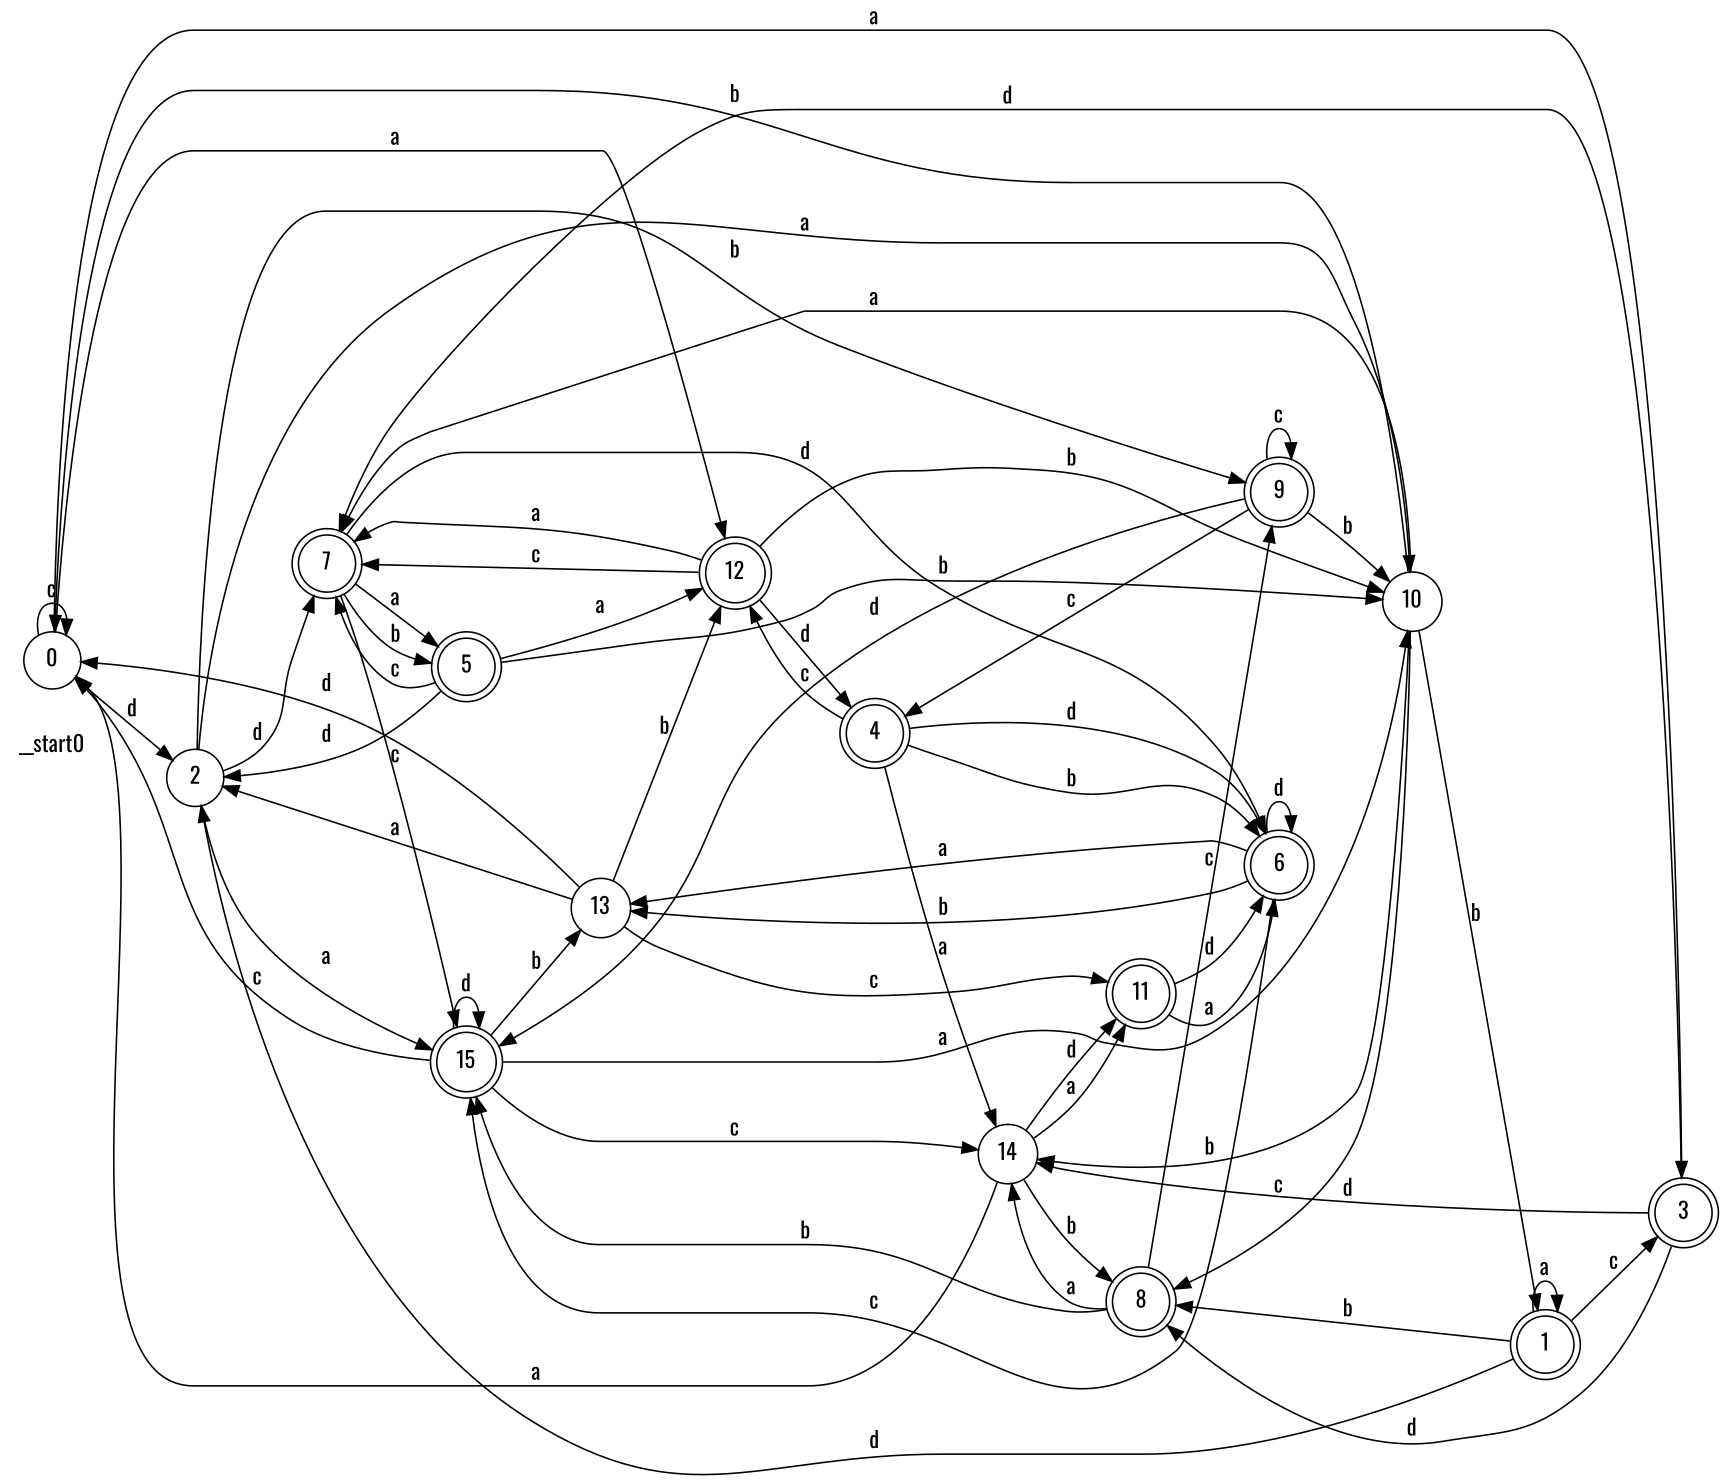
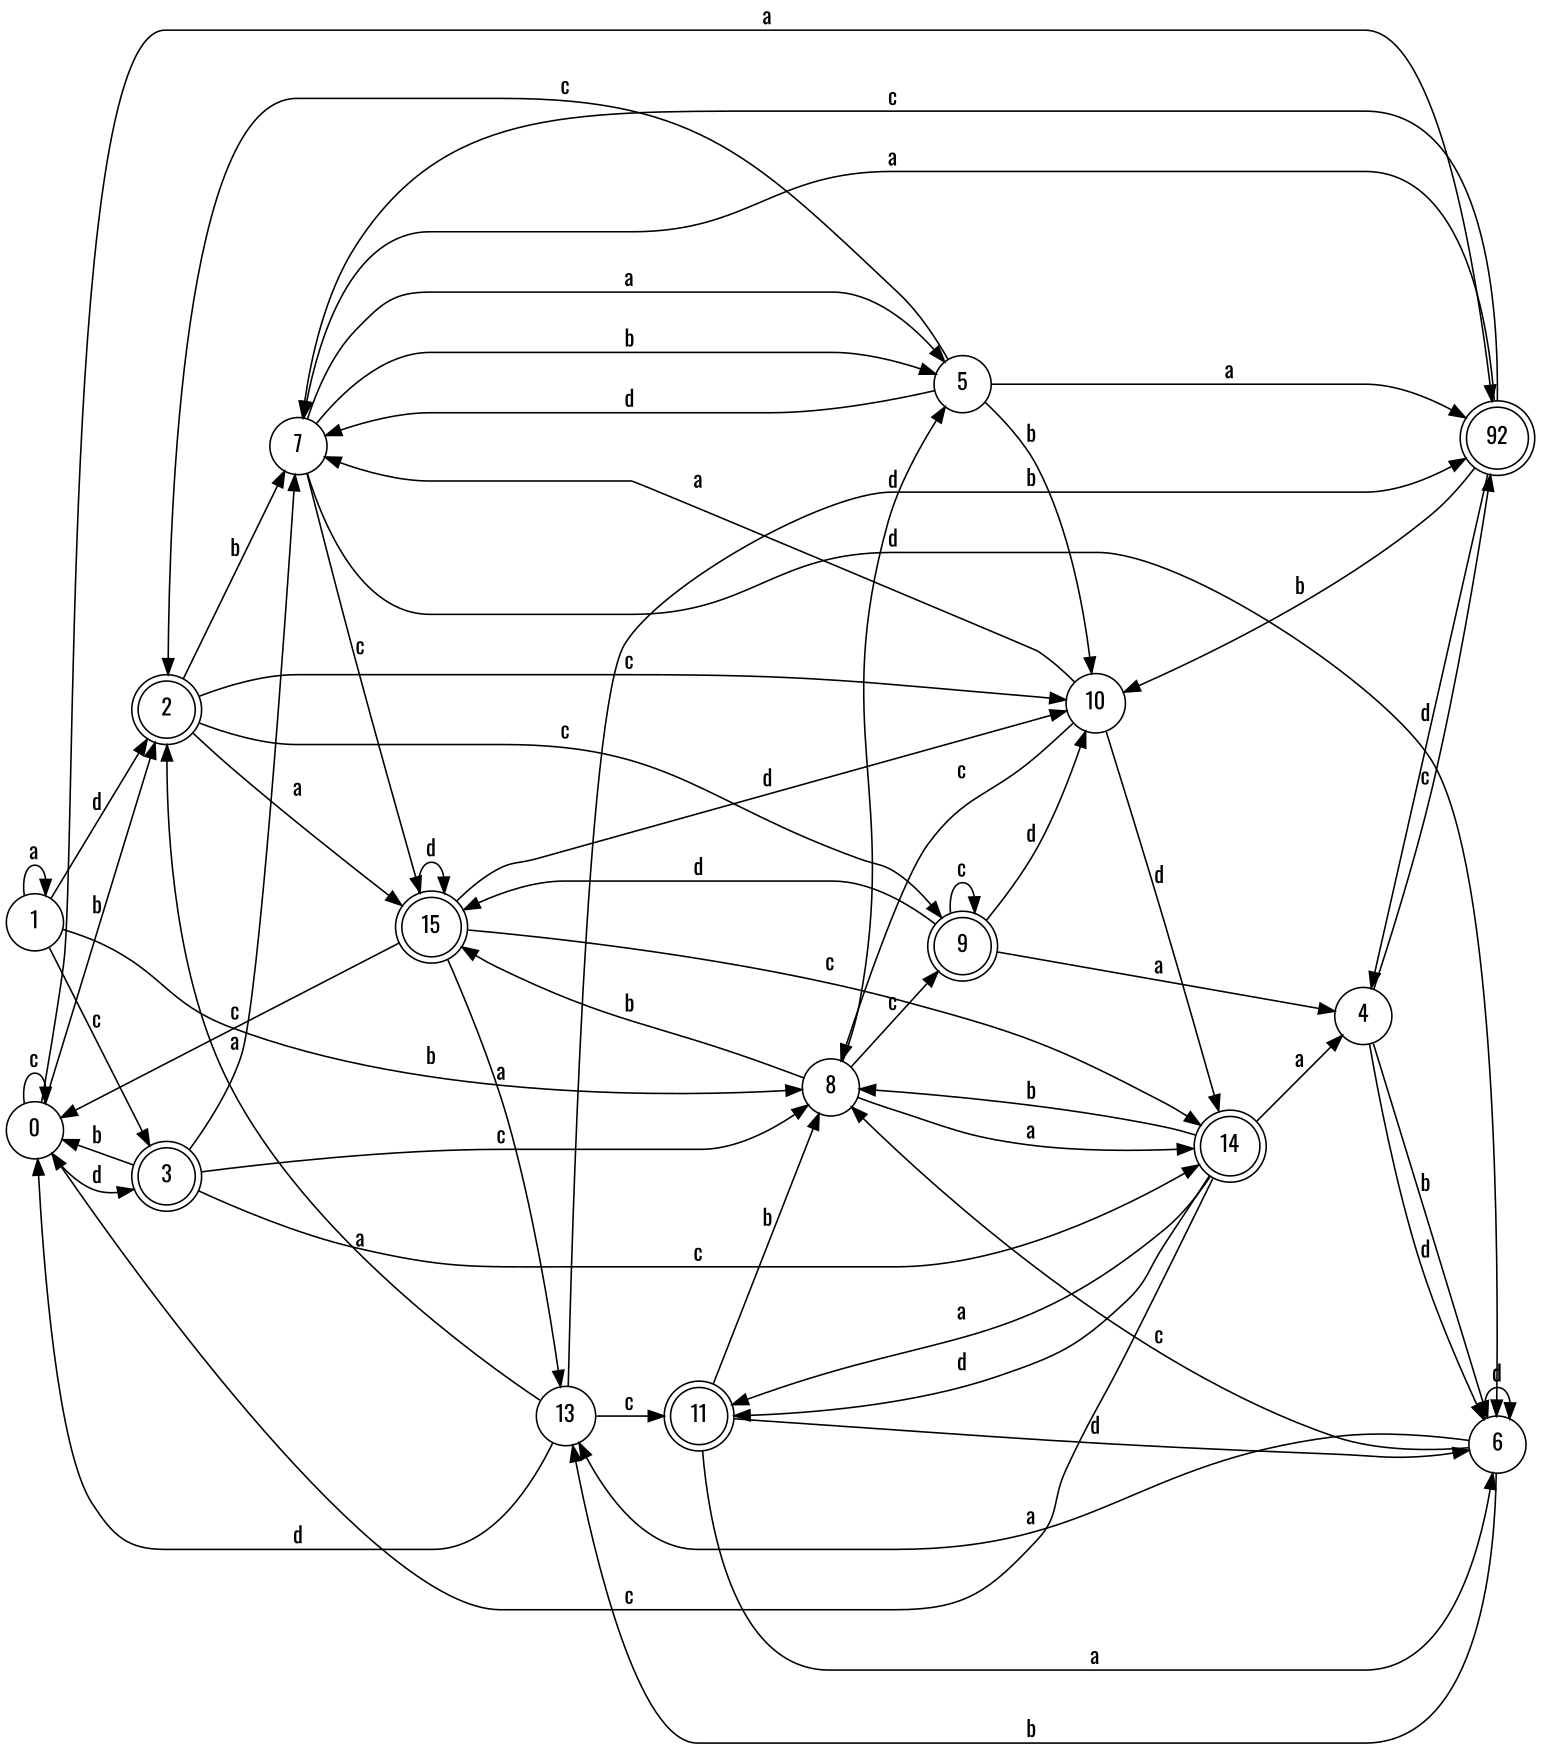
edge "0" -> "3": label "a" -> "d"
edge "3" -> "7": label "d" -> "a"
edge "10" -> "0": now "3" -> "0"
edge "2" -> "10": label "a" -> "c"
edge "2" -> "9": label "b" -> "c"
edge "9" -> "10": label "b" -> "d"
node "7": shape doublecircle -> circle
node "12": label "12" -> "92"
edge "9" -> "4": label "c" -> "a"
node "5": shape doublecircle -> circle
edge "5" -> "7": label "c" -> "d"
edge "0" -> "2": label "d" -> "b"
node "4": shape doublecircle -> circle
edge "2" -> "7": label "d" -> "b"
edge "5" -> "2": label "d" -> "c"
edge "8" -> "5": added, label "d"
node "__start0": removed
node "2": shape circle -> doublecircle
node "6": shape doublecircle -> circle
edge "4" -> "14": reversed
edge "15" -> "13": label "b" -> "a"
edge "10" -> "1": removed, label "b"
edge "15" -> "10": label "a" -> "d"
edge "10" -> "14": label "b" -> "d"
node "14": shape circle -> doublecircle
edge "3" -> "14": label "d" -> "c"
edge "11" -> "8": added, label "b"
node "8": shape doublecircle -> circle
node "1": shape doublecircle -> circle
edge "6" -> "15": now "6" -> "8"
edge "14" -> "0": label "a" -> "c"
edge "3" -> "8": label "d" -> "c"
